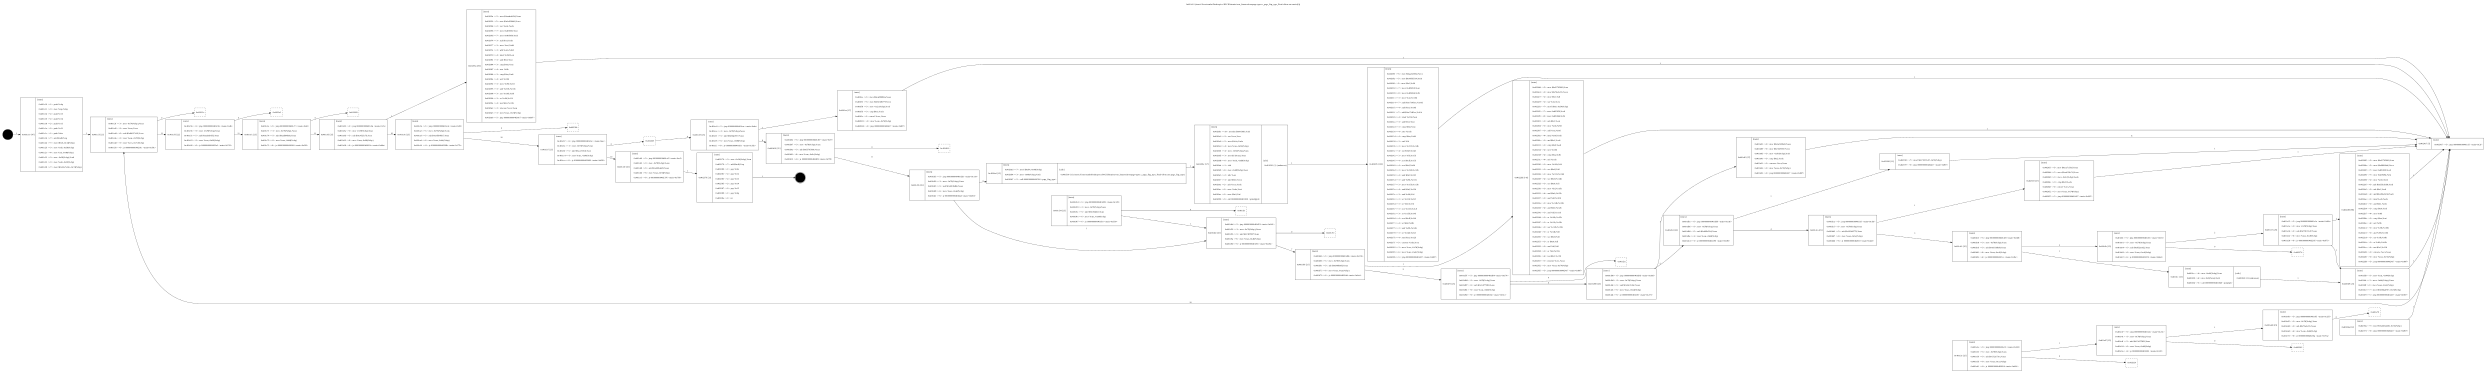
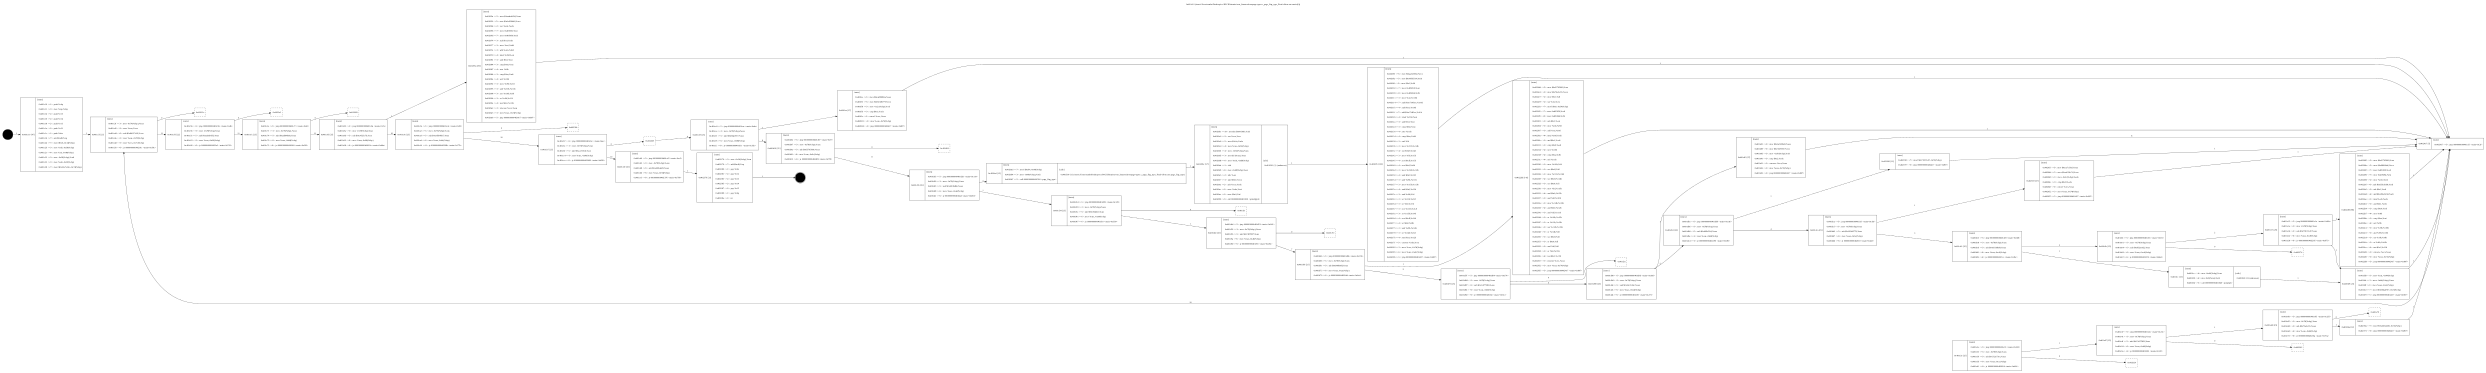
edge "0x401d1b [25]" -> "0x401d4d [25]": now "0x401d1b [25]" -> "0x401d34 [25]"
edge "0x401e60 [25]" -> "0x40236a [12]": added, label "1"
